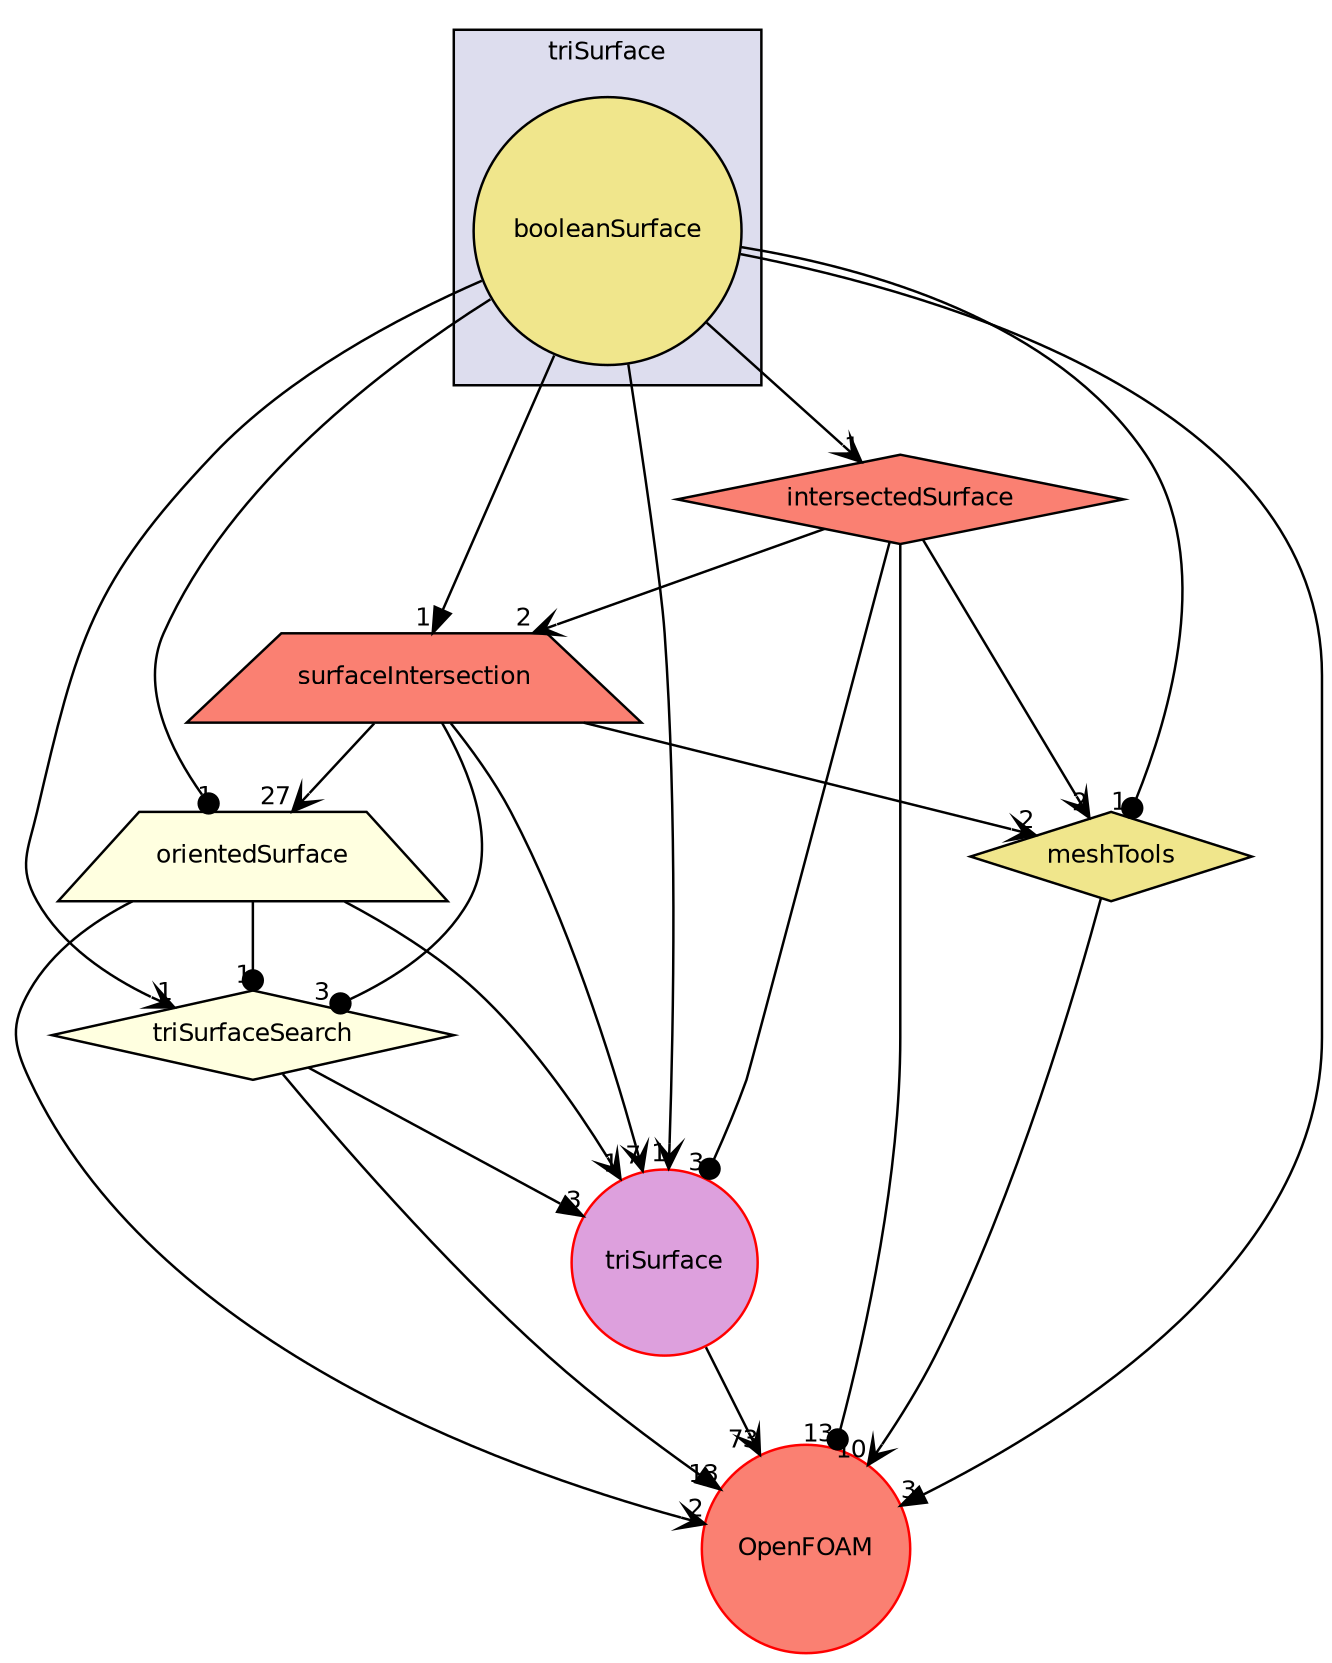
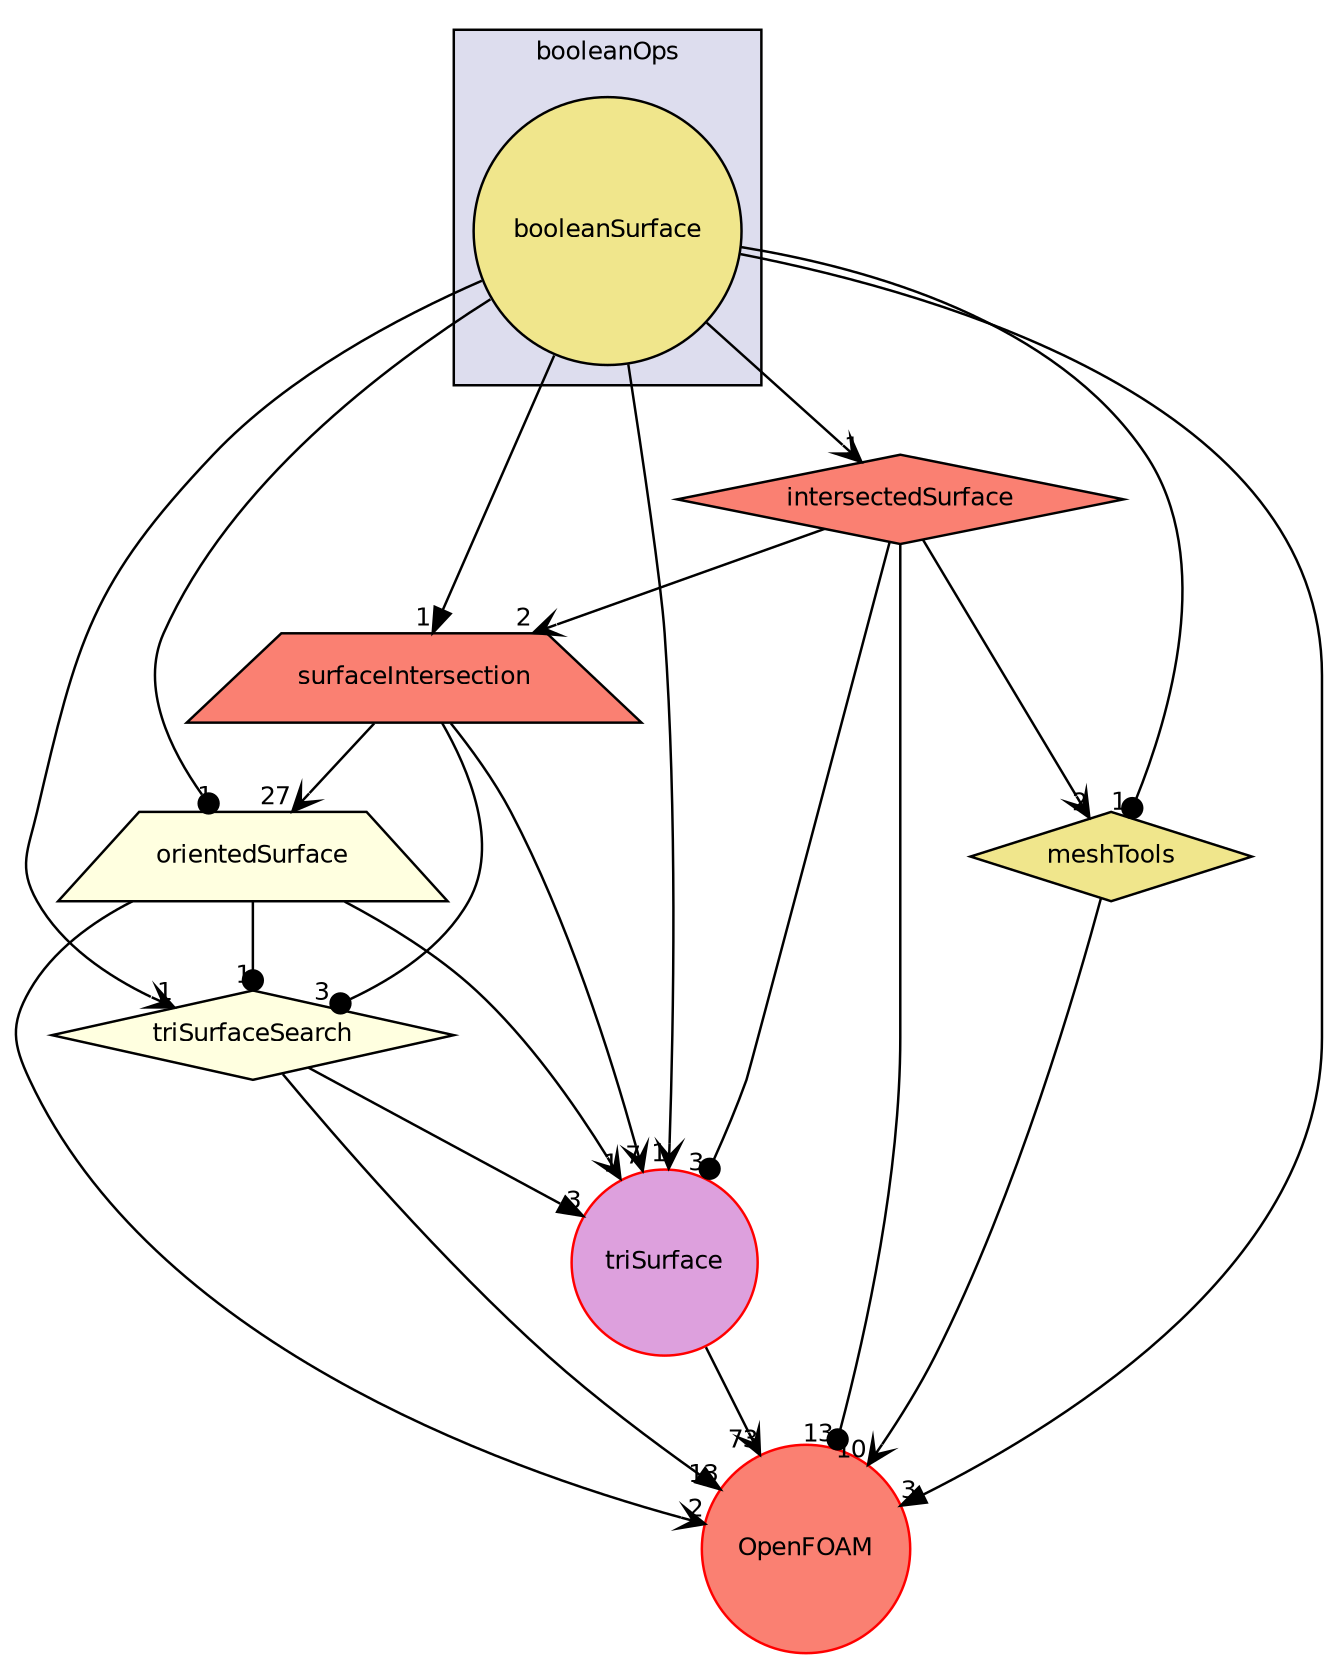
cluster "triSurface": label "triSurface" -> "booleanOps"
edge "surfaceIntersection" -> "meshTools": removed
